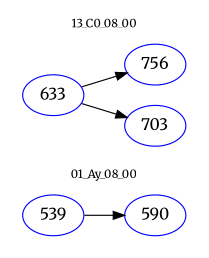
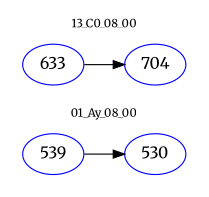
node "756": removed
node "703": label "703" -> "704"
node "590": label "590" -> "530"
